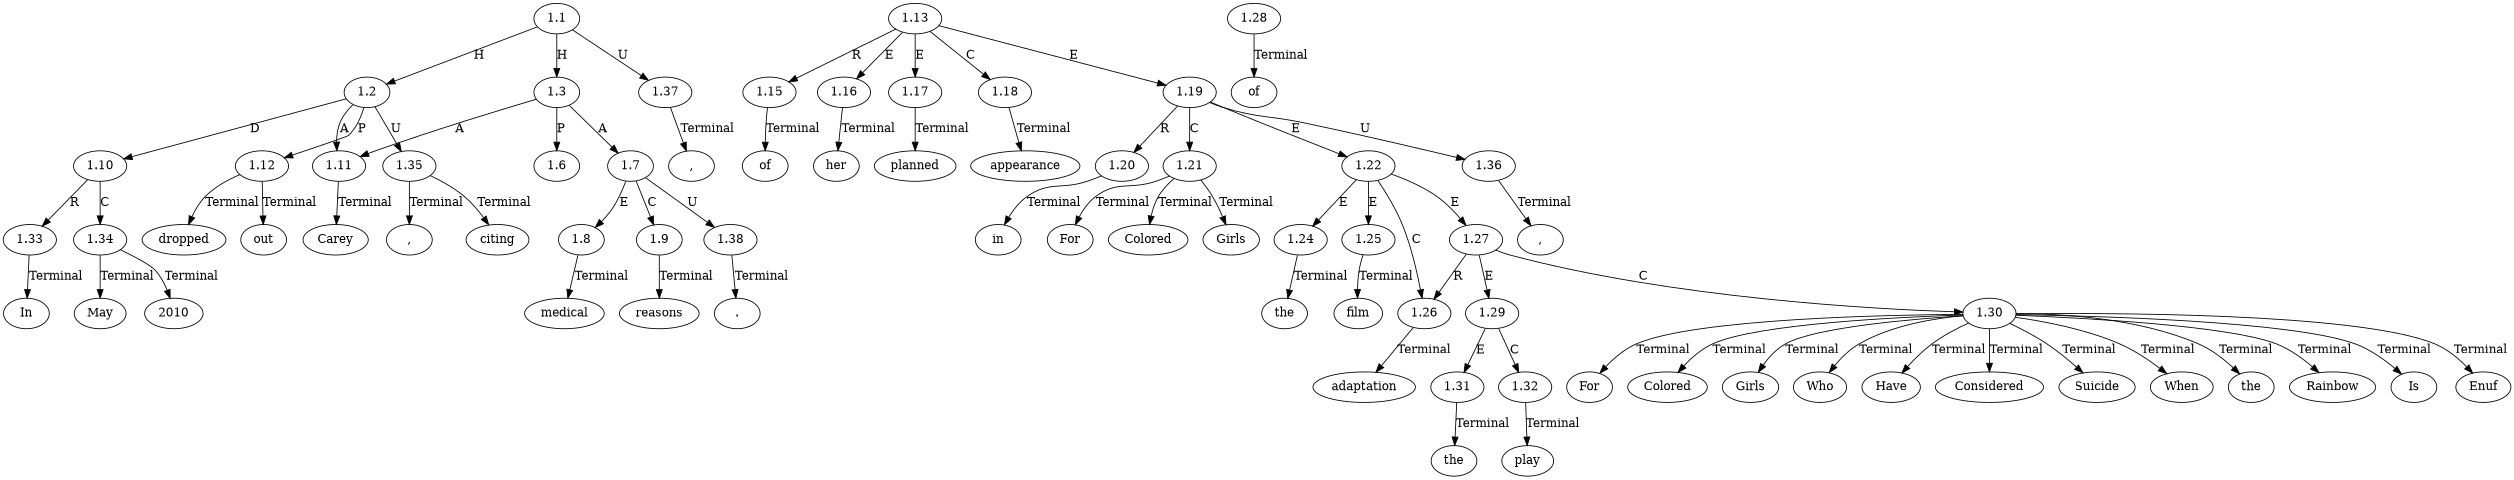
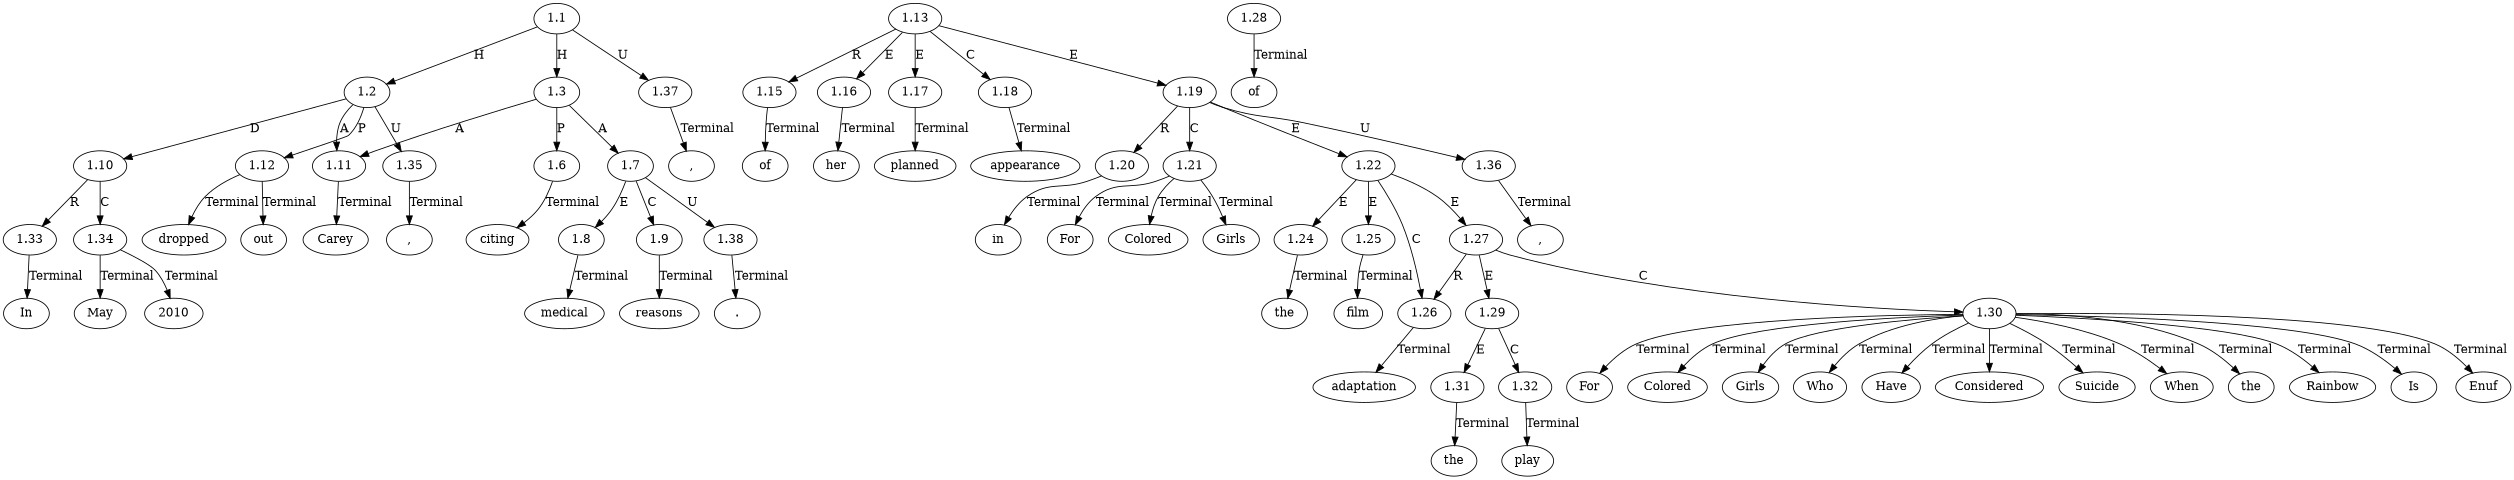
edge "1.35" -> "citing": now "1.6" -> "citing"
